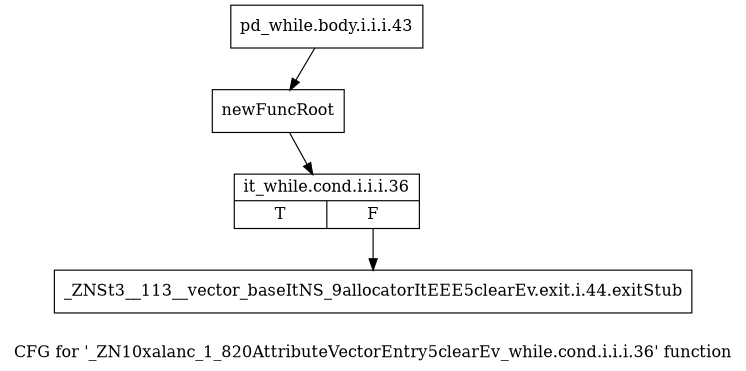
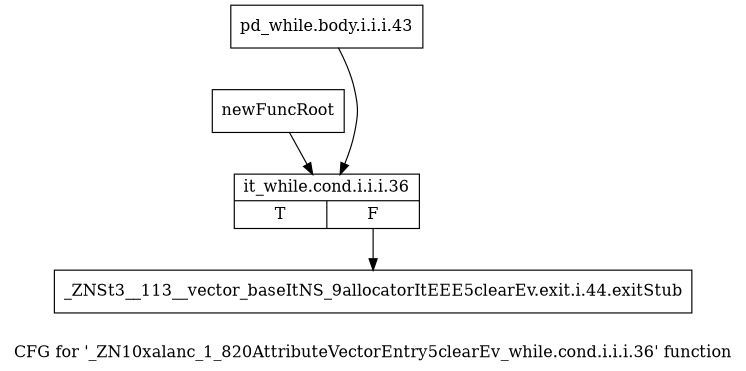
edge "pd_while.body.i.i.i.43" -> "newFuncRoot": now "pd_while.body.i.i.i.43" -> "it_while.cond.i.i.i.36"
